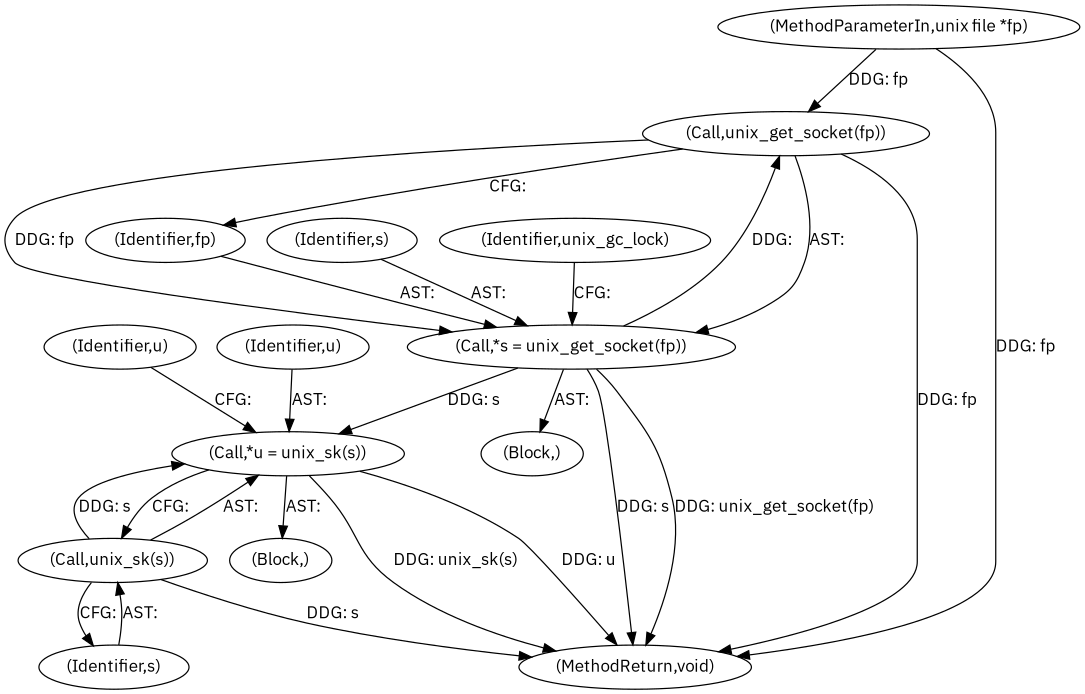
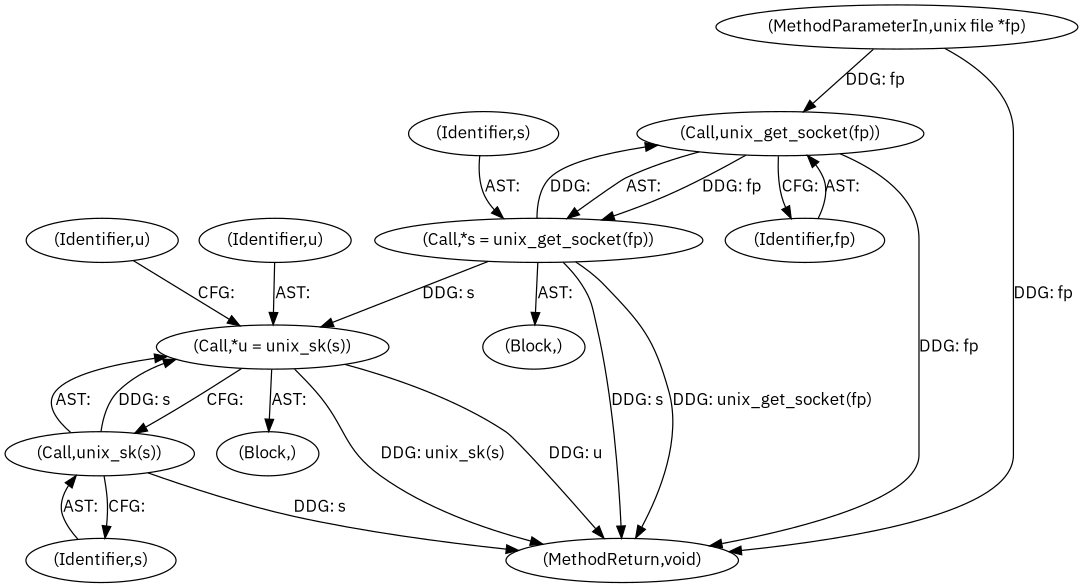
node "(Identifier,unix_gc_lock)": removed
edge "(Identifier,fp)" -> "(Call,*s = unix_get_socket(fp))": now "(Identifier,fp)" -> "(Call,unix_get_socket(fp))"
